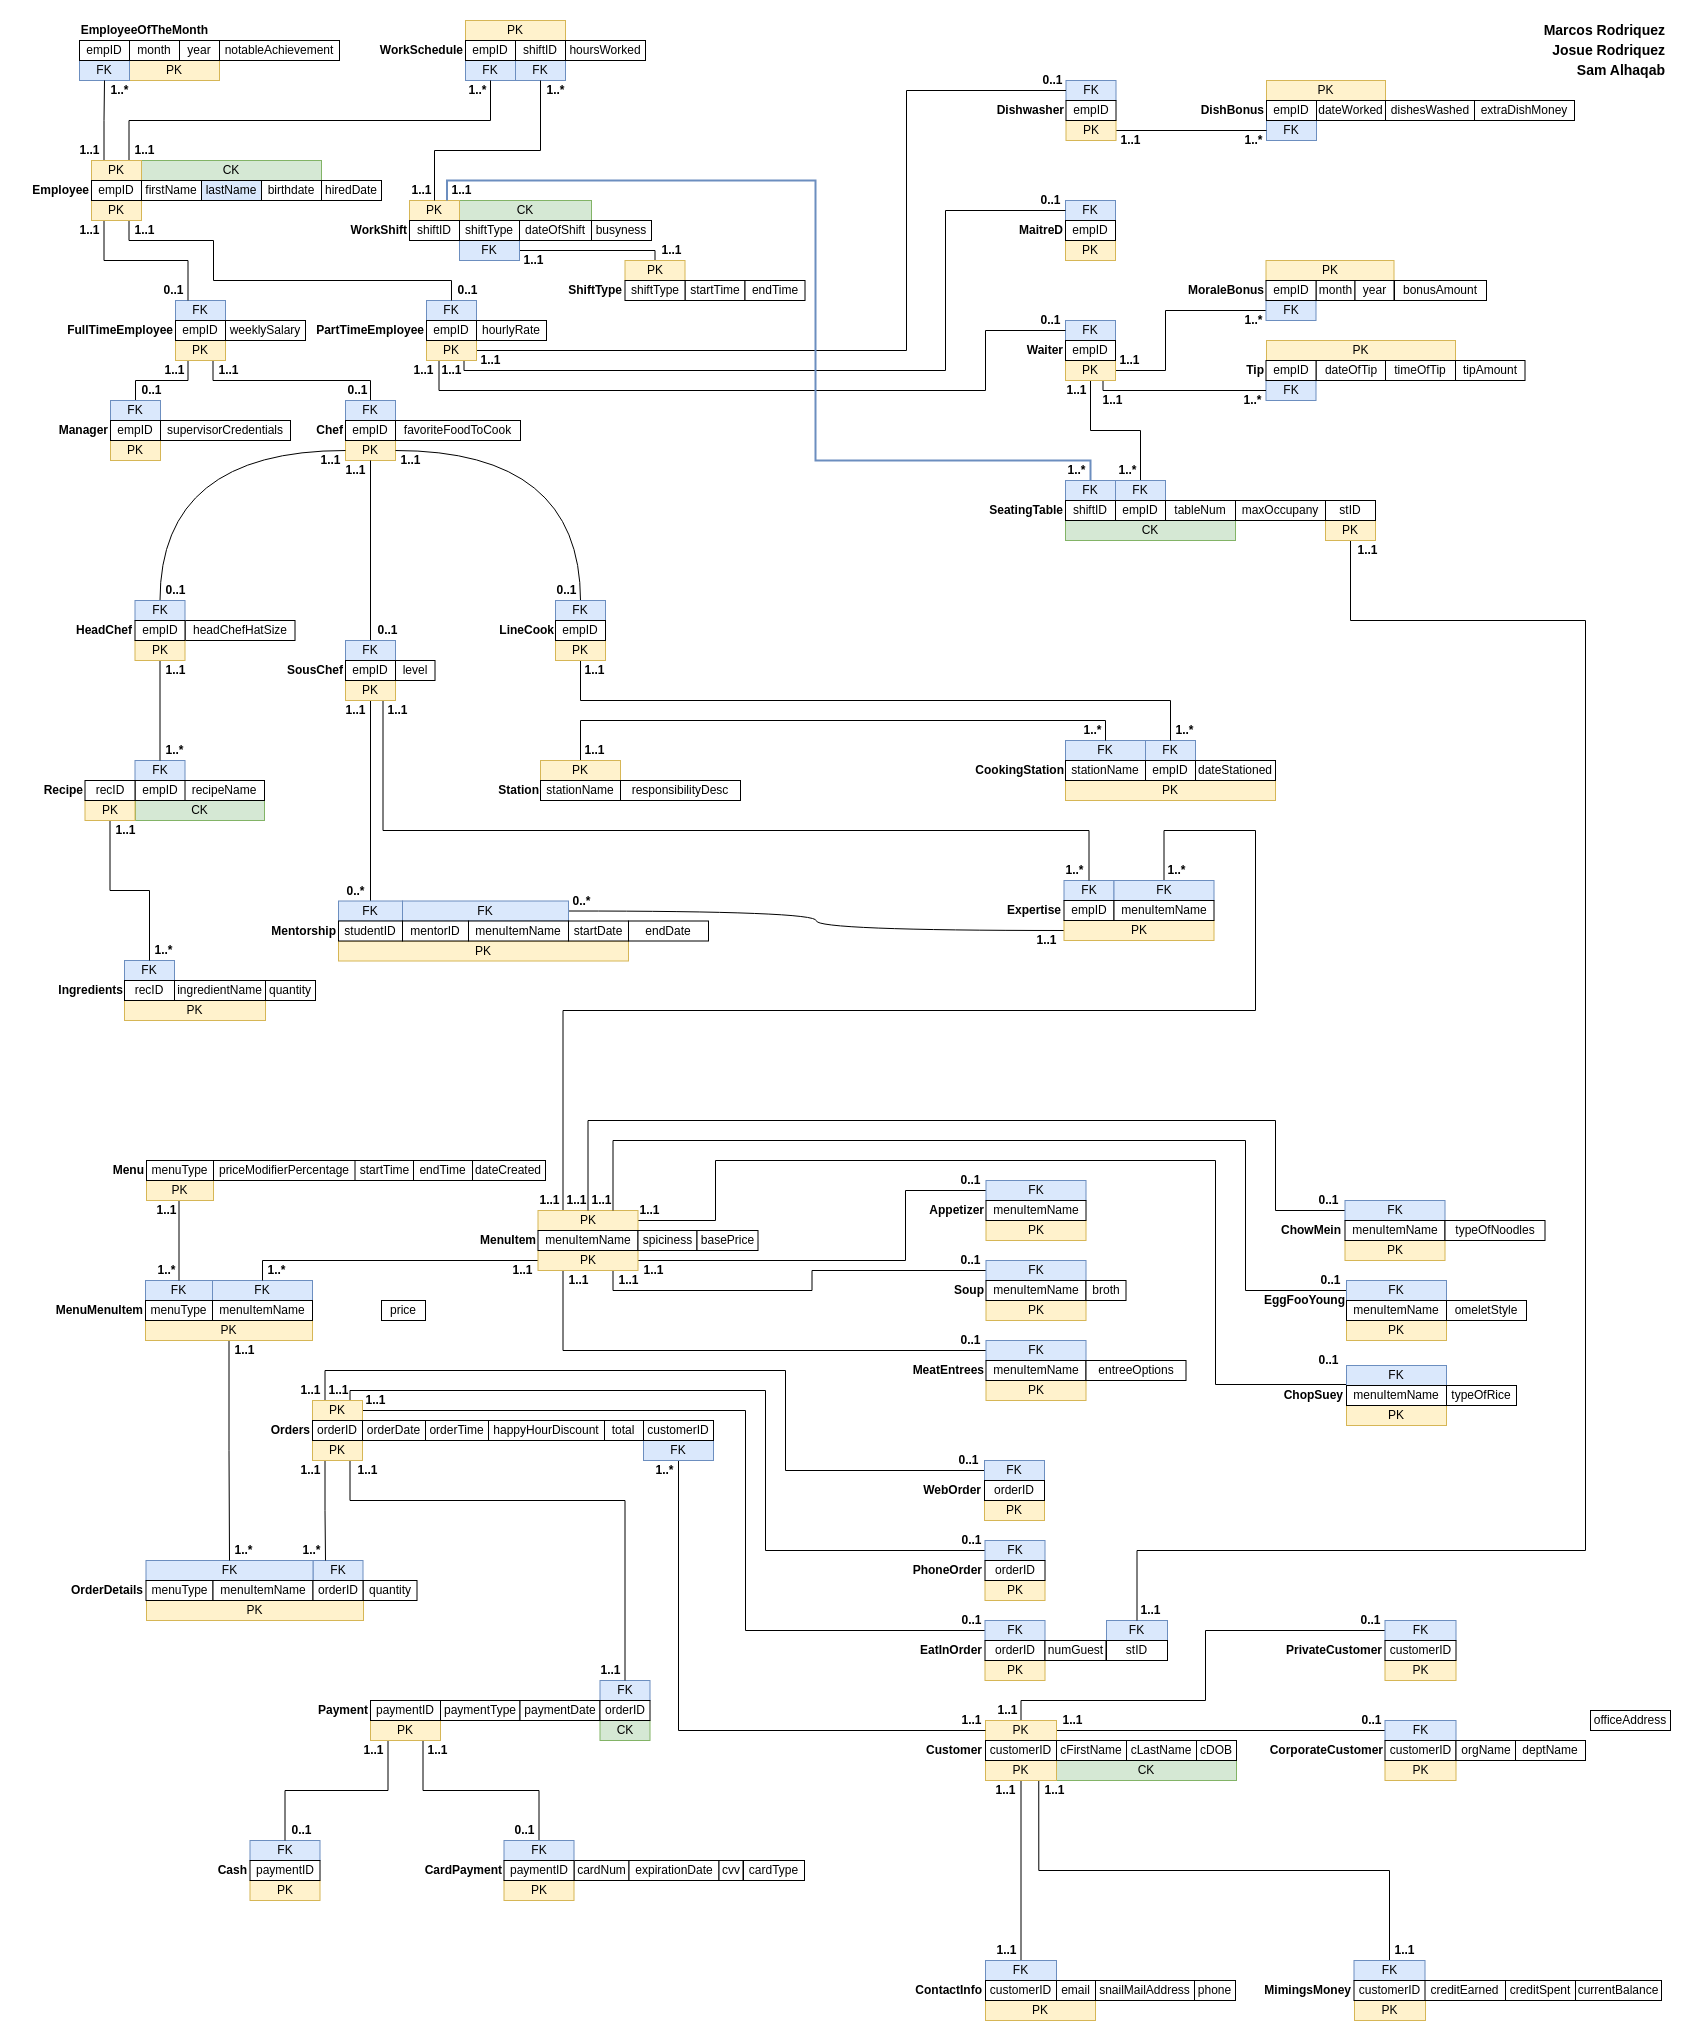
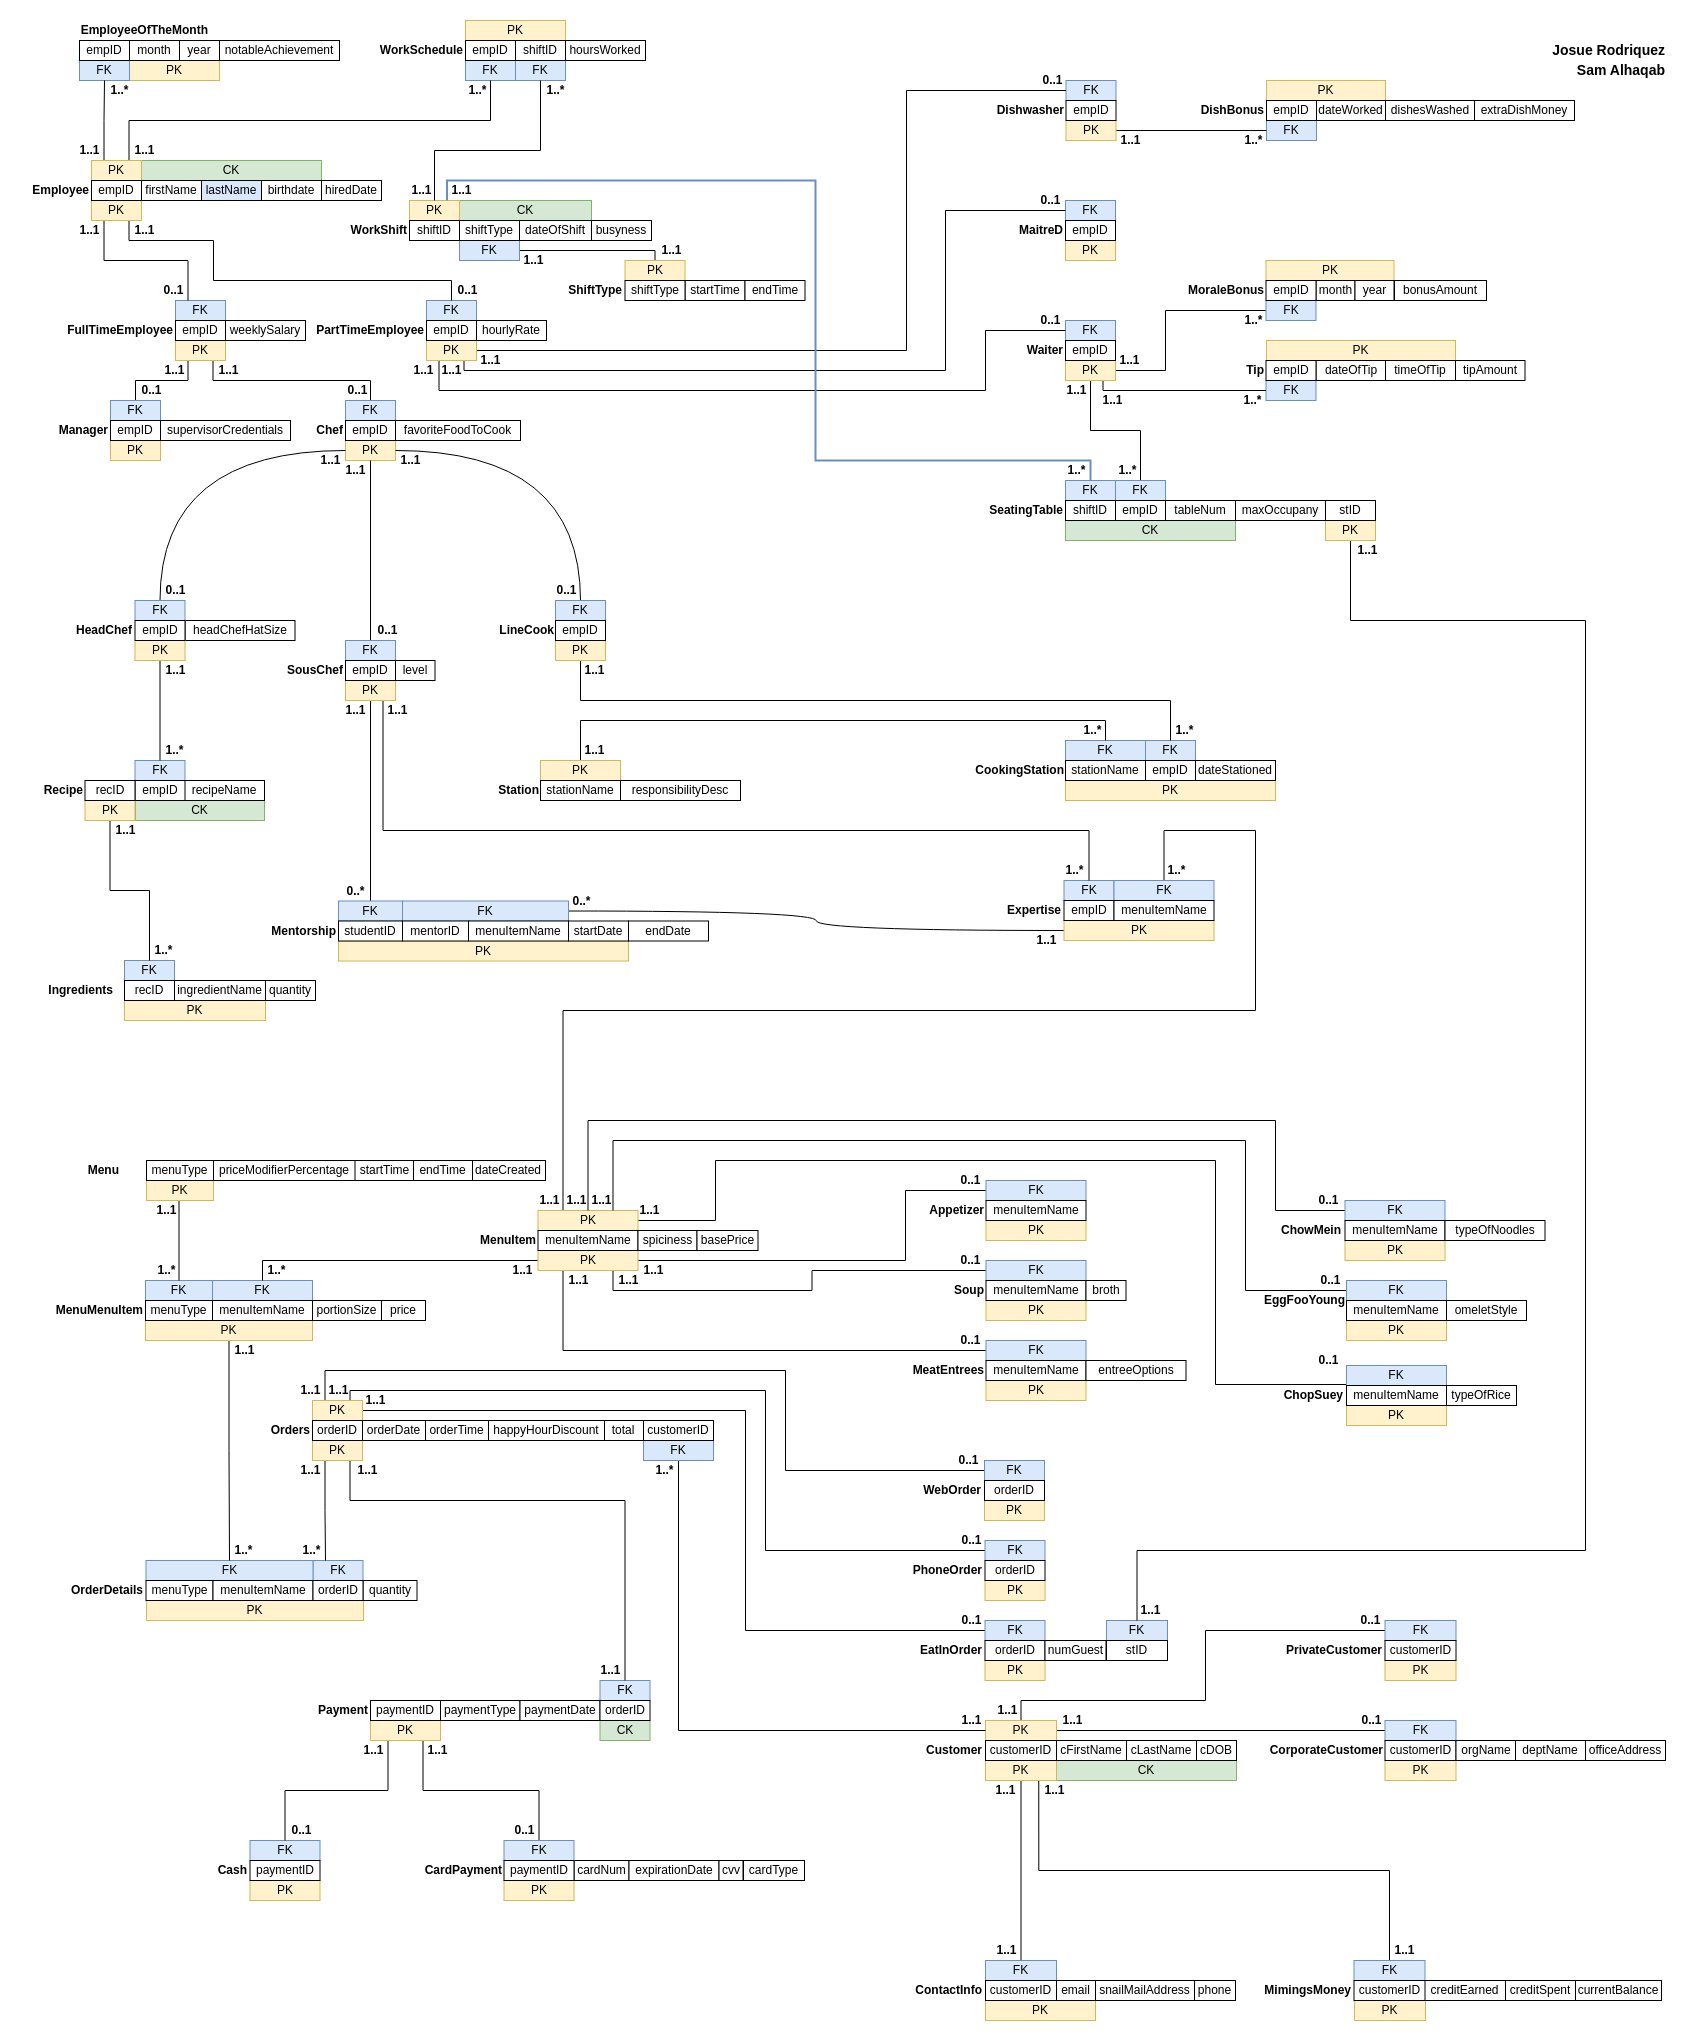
node "Marcos Rodriquez": removed
node "Ingredients": moved (85, 991) -> (75, 991)
node "Menu": moved (121, 1171) -> (96, 1171)
node "portionSize": added
node "officeAddress": moved (1631, 1721) -> (1626, 1751)
